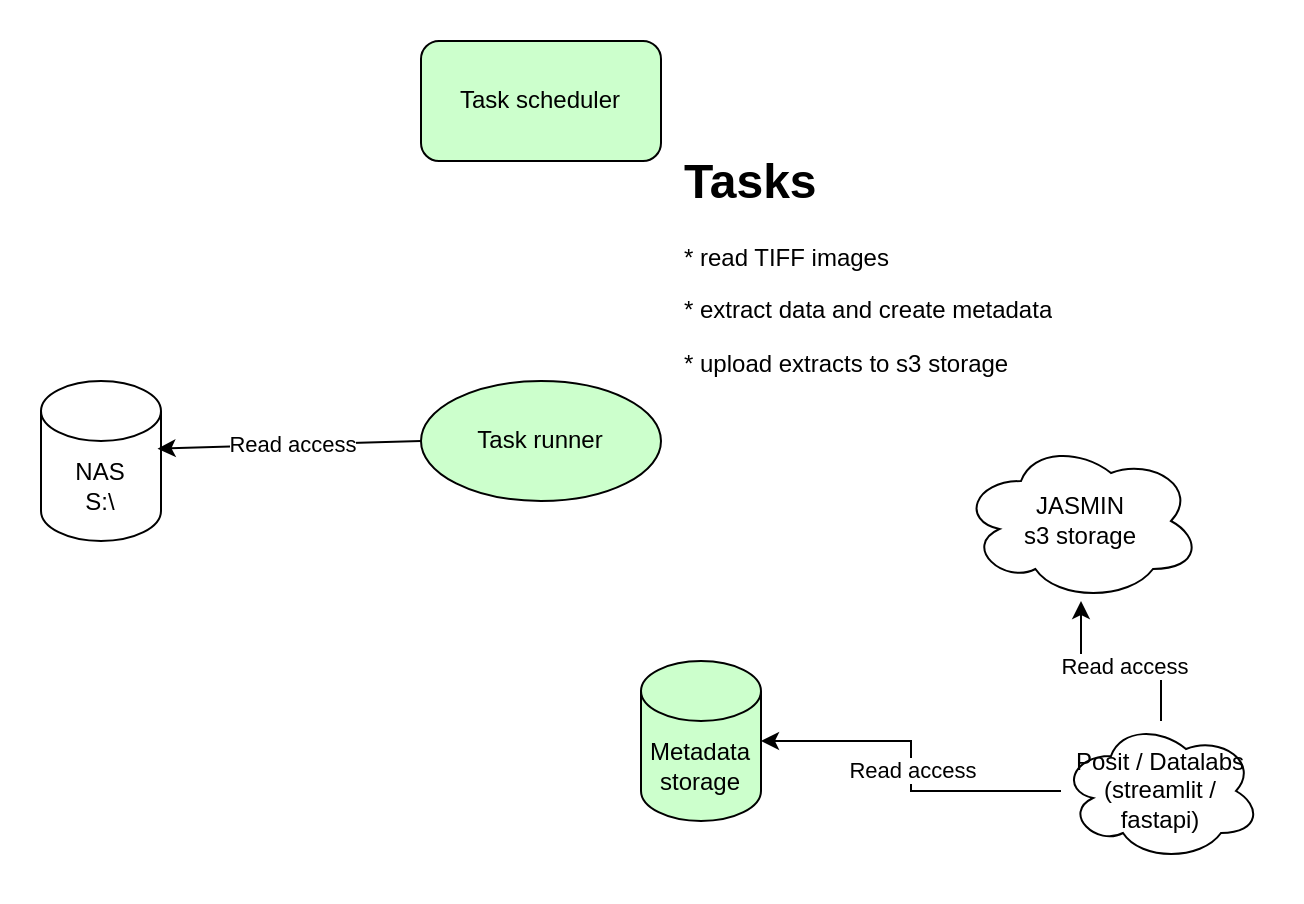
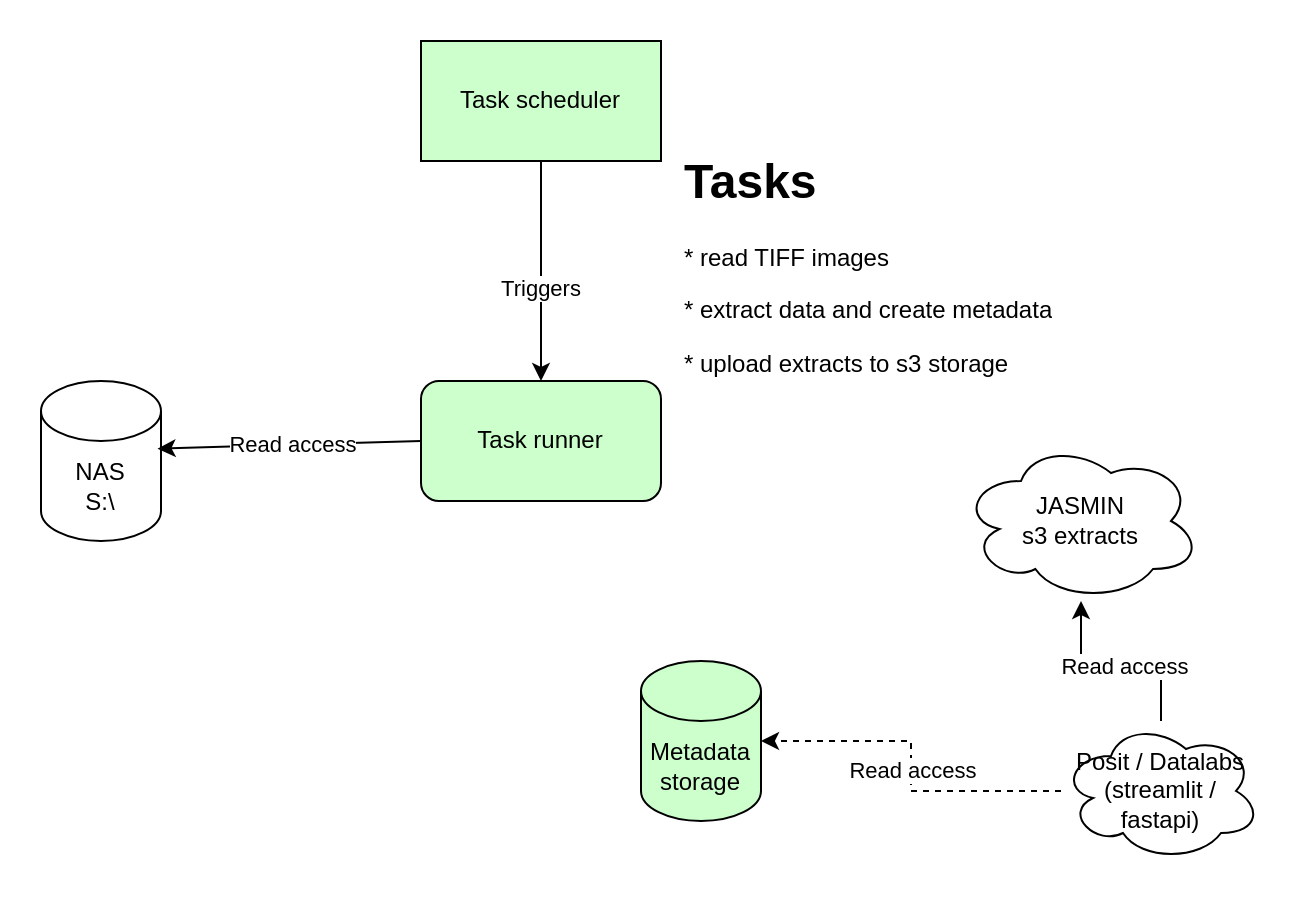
node "Task scheduler": shape rounded rectangle -> rectangle
edge "Task scheduler" -> "Task runner": added, label "Triggers"
node "Task runner": shape ellipse -> rounded rectangle
node "JASMIN s3 storage": label "JASMIN s3 storage" -> "JASMIN s3 extracts"
edge "Posit / Datalabs (streamlit / fastapi)" -> "Metadata storage": style solid -> dashed
